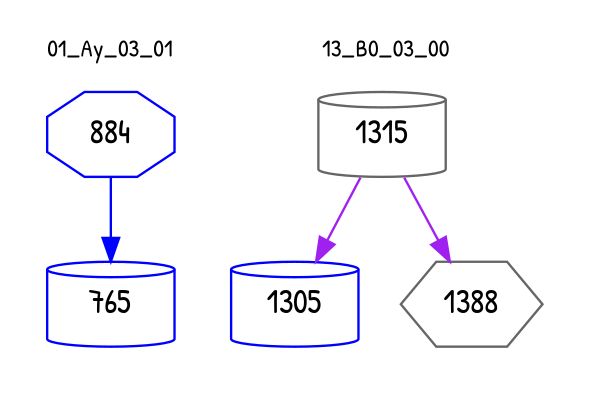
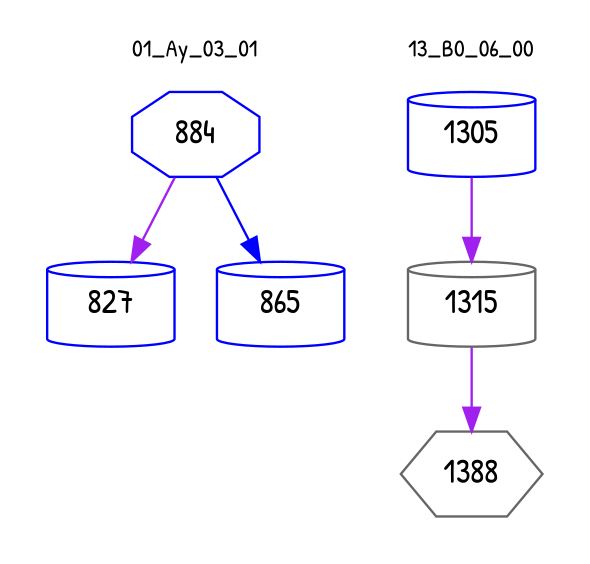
cluster "13_B0_03_00": label "13_B0_03_00" -> "13_B0_06_00"
edge "1315" -> "1305": reversed
node "765": label "765" -> "865"
node "827": added
